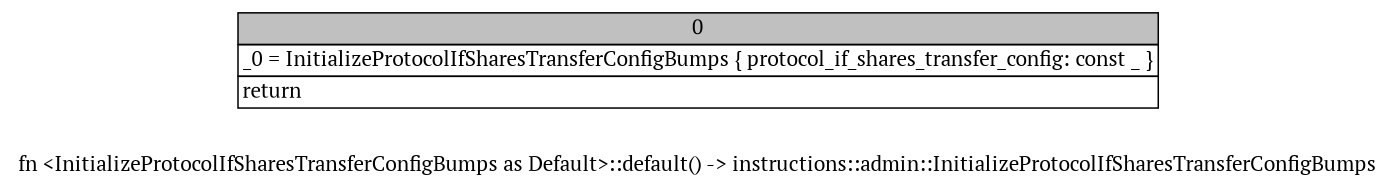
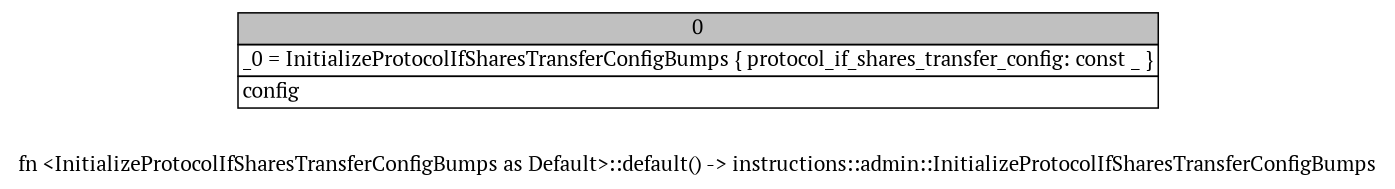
node "0": text "return" -> "config"
